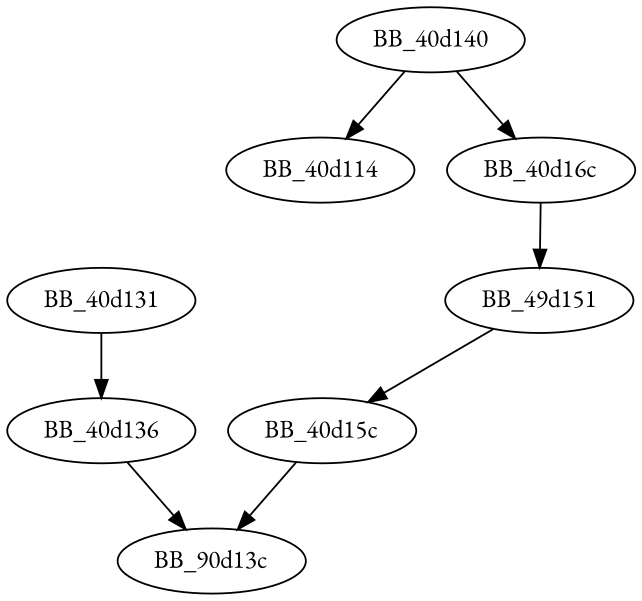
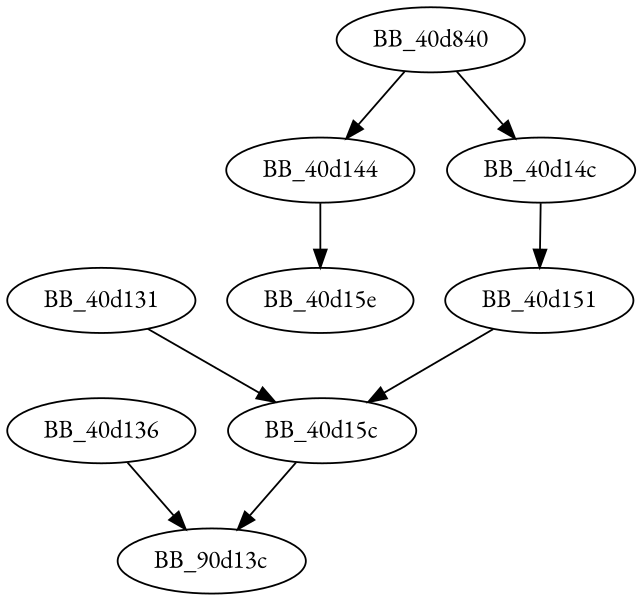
node "BB_40d140": label "BB_40d140" -> "BB_40d840"
node "BB_40d114": label "BB_40d114" -> "BB_40d144"
node "BB_40d16c": label "BB_40d16c" -> "BB_40d14c"
node "BB_40d15e": added
node "BB_49d151": label "BB_49d151" -> "BB_40d151"
edge "BB_40d131" -> "BB_40d136": now "BB_40d131" -> "BB_40d15c"
